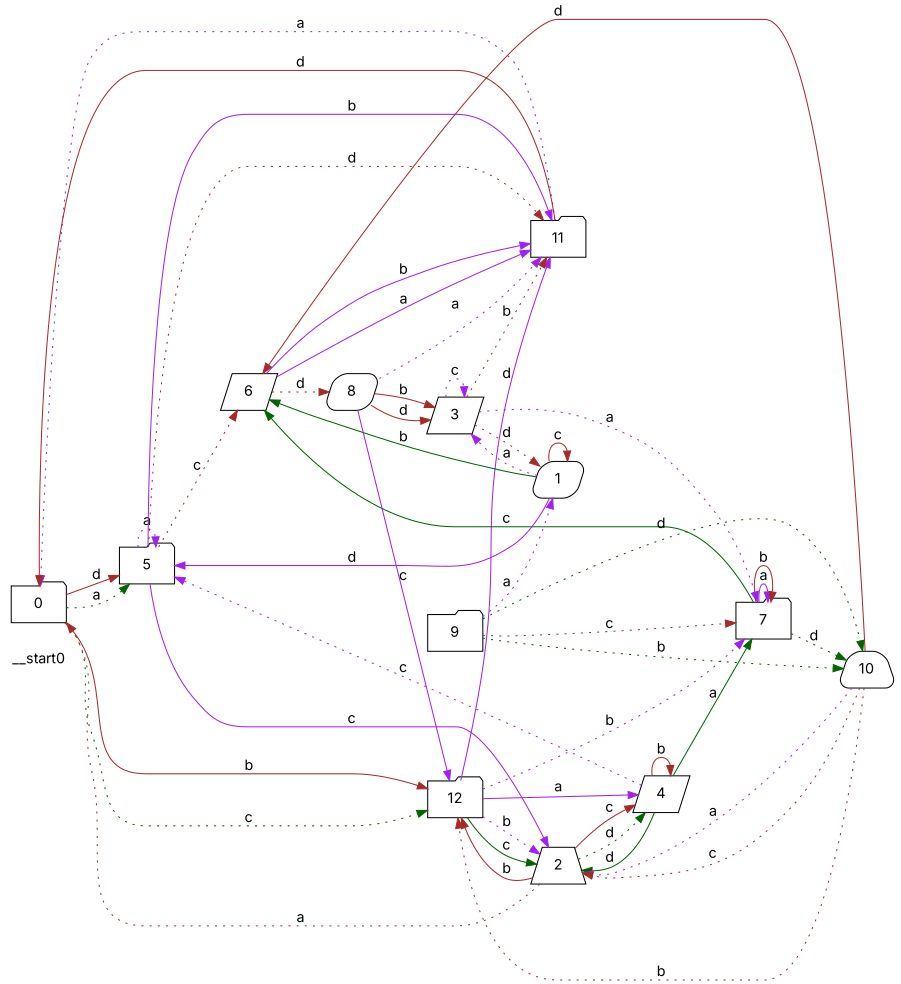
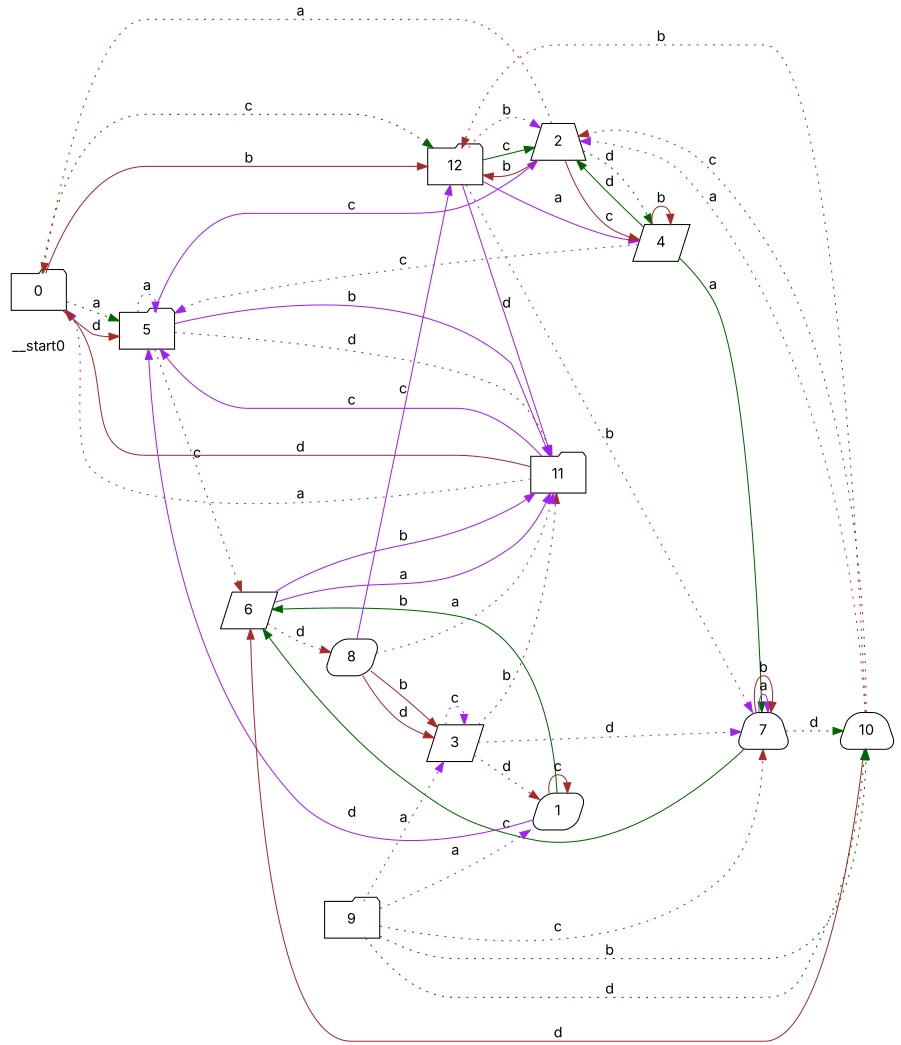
edge "11" -> "5": added, label "c"
edge "3" -> "7": label "a" -> "d"
edge "1" -> "3": now "9" -> "3"
node "7": shape folder -> trapezium
